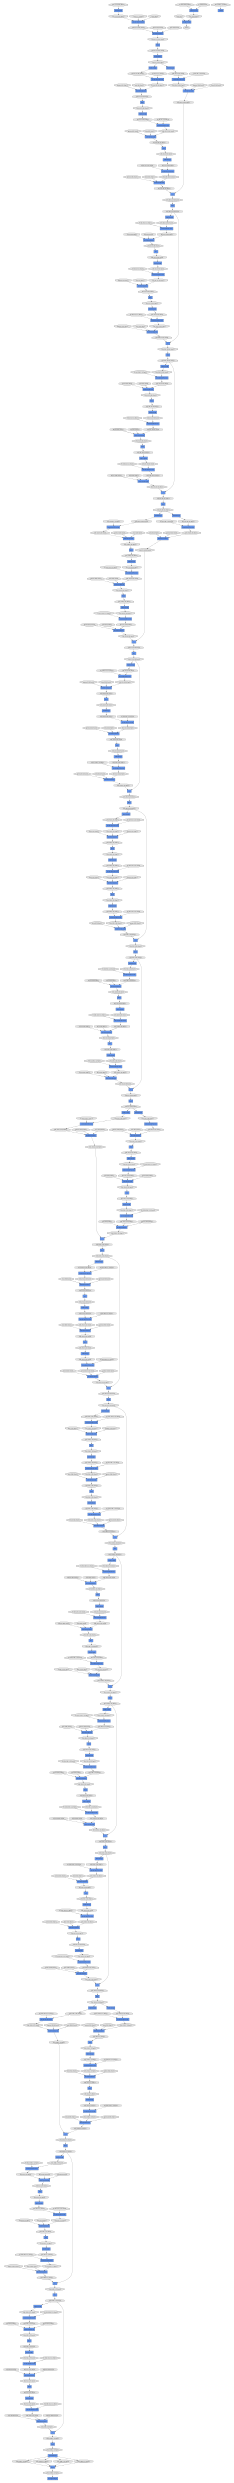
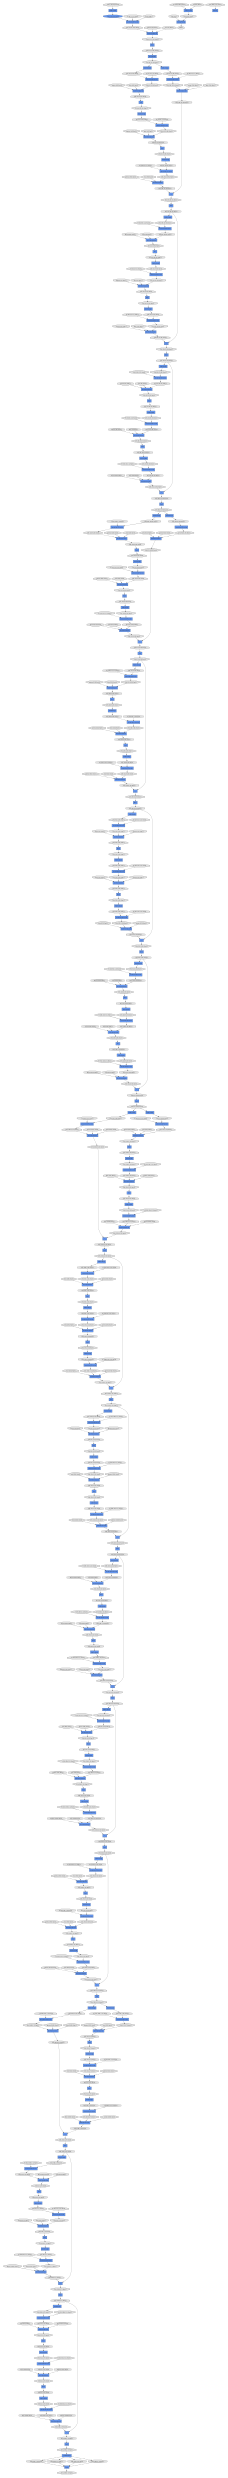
node "(256, 3, 62, 224), float32": fillcolor #e0e0e0 -> #6495ed
node "W: (512, 256, 1, 1), float32": removed
node "W: (256, 512, 1, 1), float32": added
node "AveragePooling2D": removed
